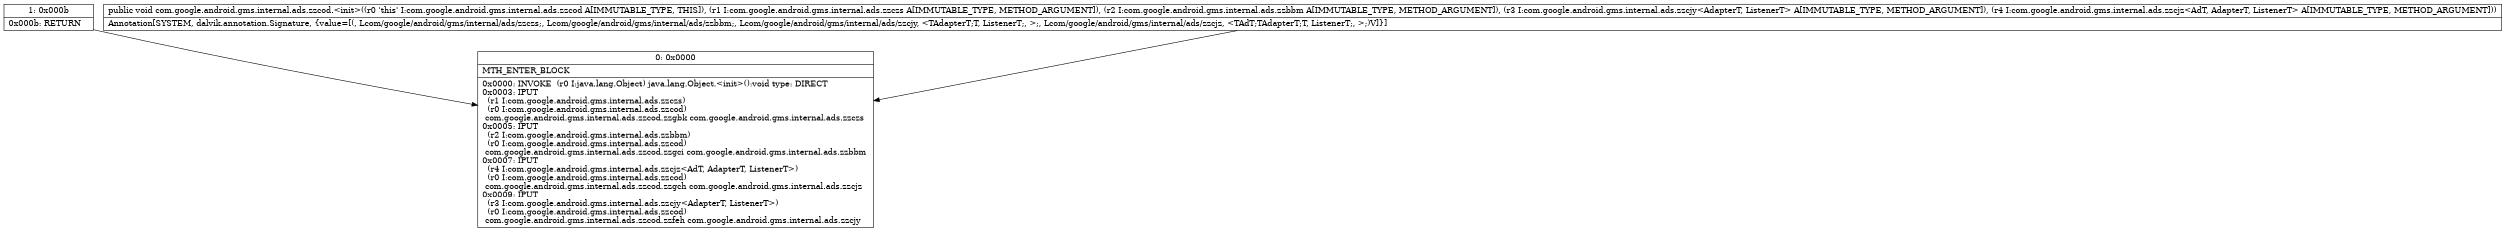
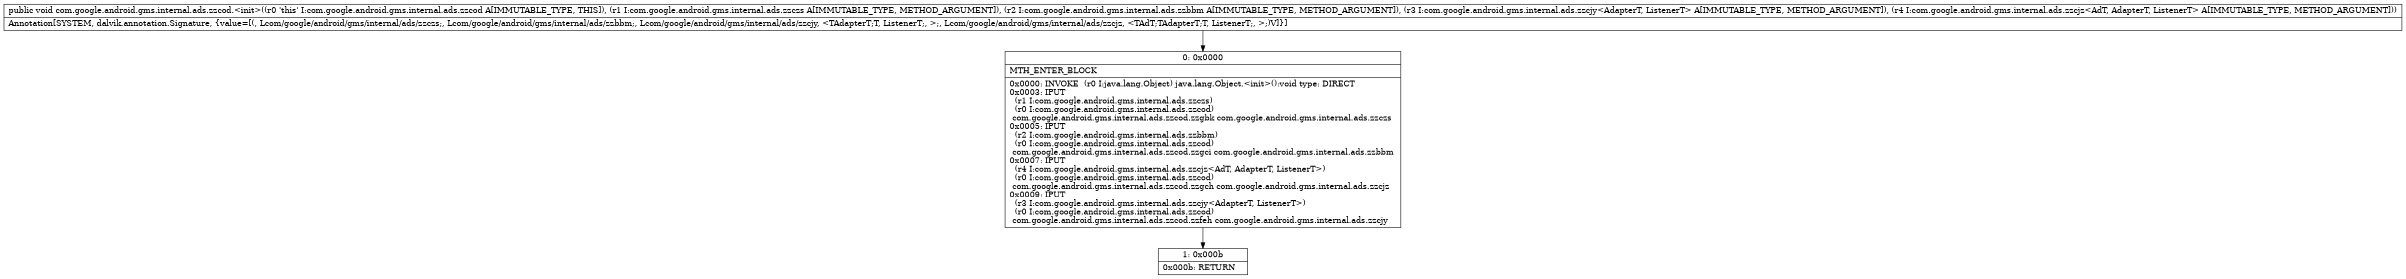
edge "1: 0x000b" -> "0: 0x0000": reversed
